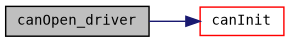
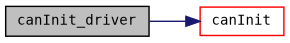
node "canOpen_driver": label "canOpen_driver" -> "canInit_driver"
